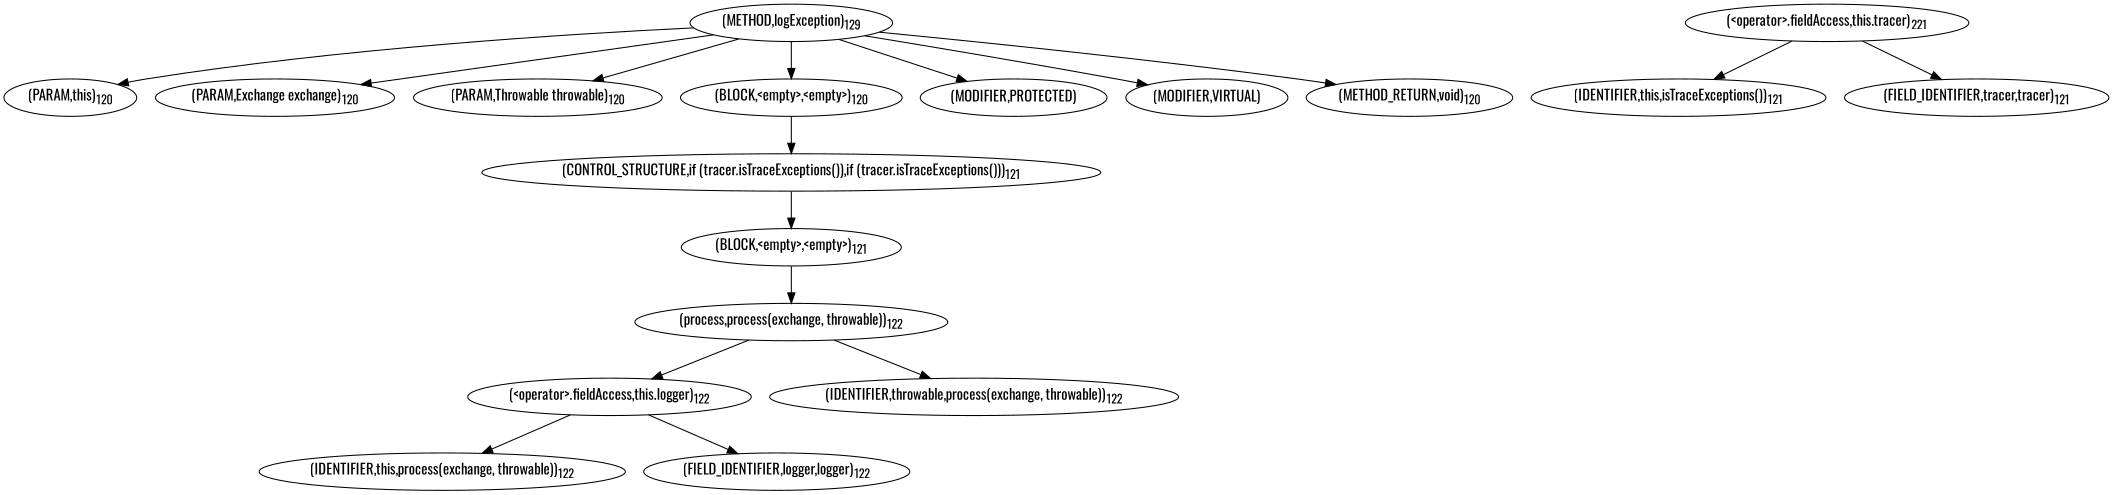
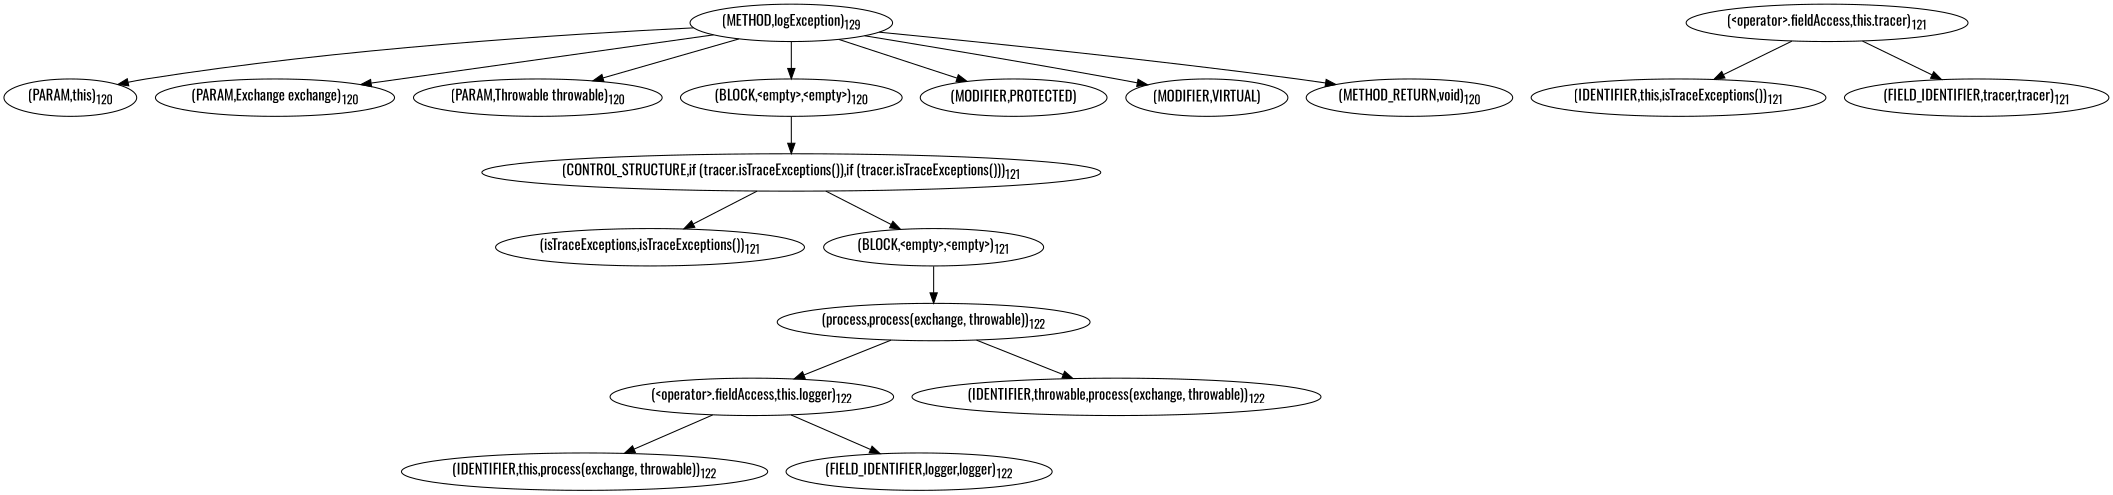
node "(<operator>.fieldAccess,this.tracer)": text "221" -> "121"
node "(isTraceExceptions,isTraceExceptions())": added
